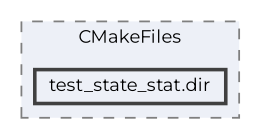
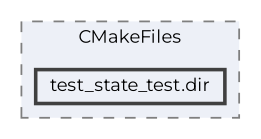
node "test_state_stat.dir": label "test_state_stat.dir" -> "test_state_test.dir"
